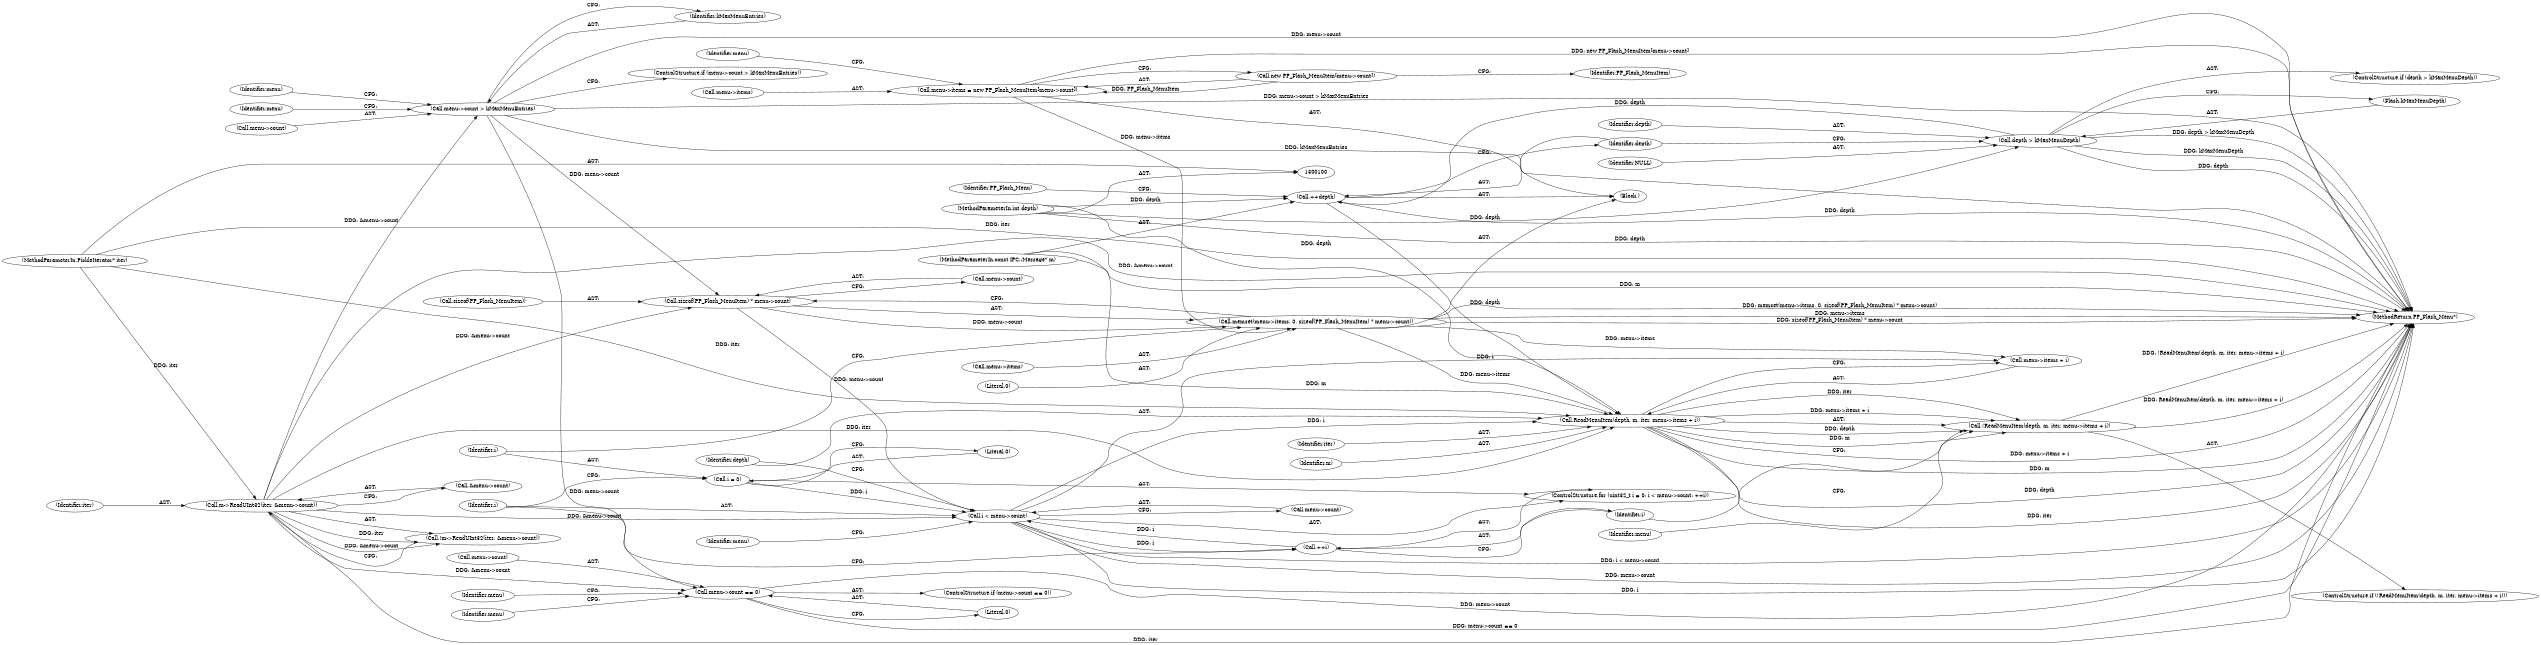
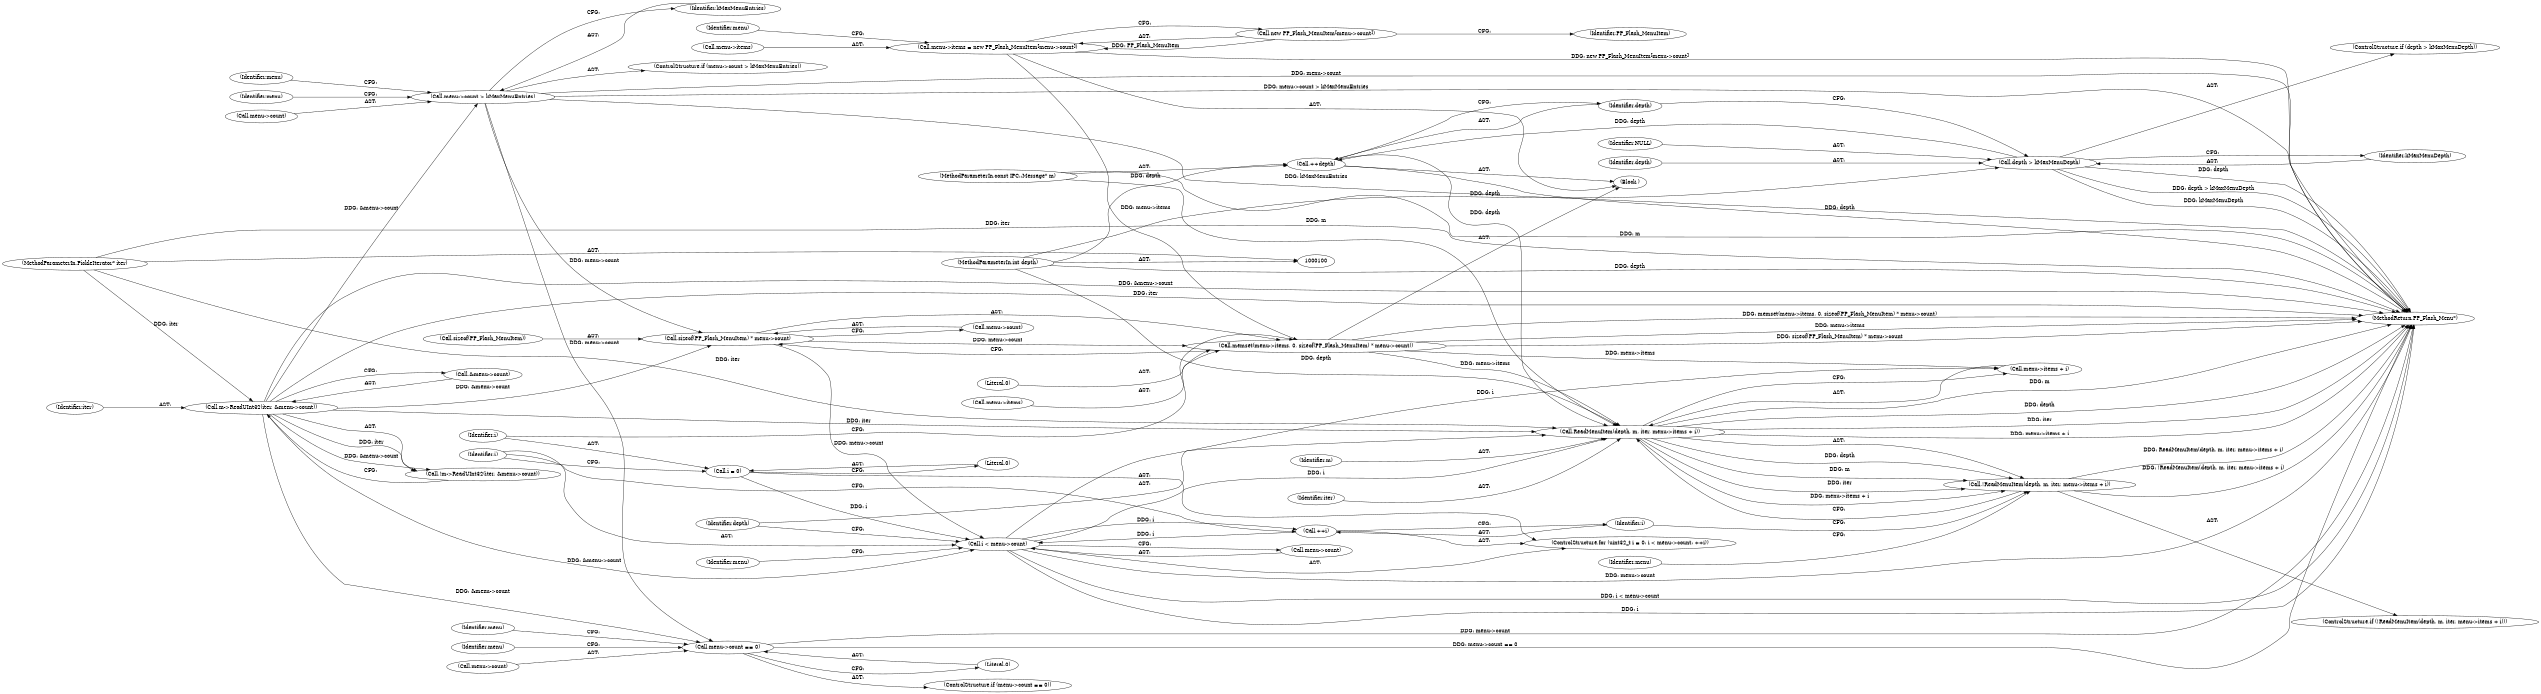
edge "(Call,menu->count > kMaxMenuEntries)" -> "(ControlStructure,if (menu->count > kMaxMenuEntries))": label "CFG: " -> "AST: "
node "(Flash,kMaxMenuDepth)": label "(Flash,kMaxMenuDepth)" -> "(Identifier,kMaxMenuDepth)"
node "1300100": label "1300100" -> "1000100"
node "(Identifier,PP_Flash_Menu)": removed
edge "(Call,!ReadMenuItem(depth, m, iter, menu->items + i))" -> "(Call,ReadMenuItem(depth, m, iter, menu->items + i))": added, label "CFG:"
